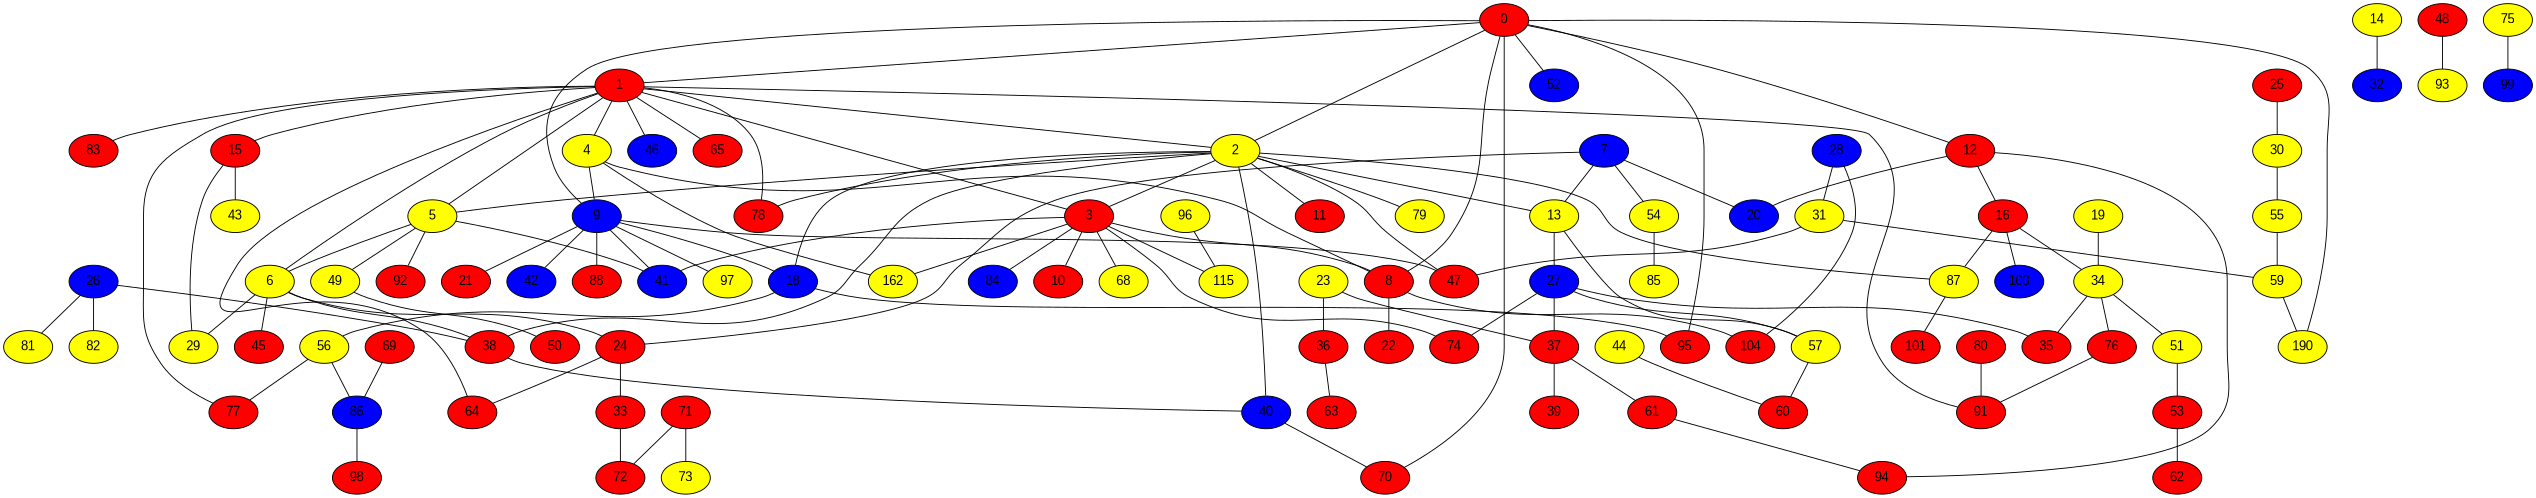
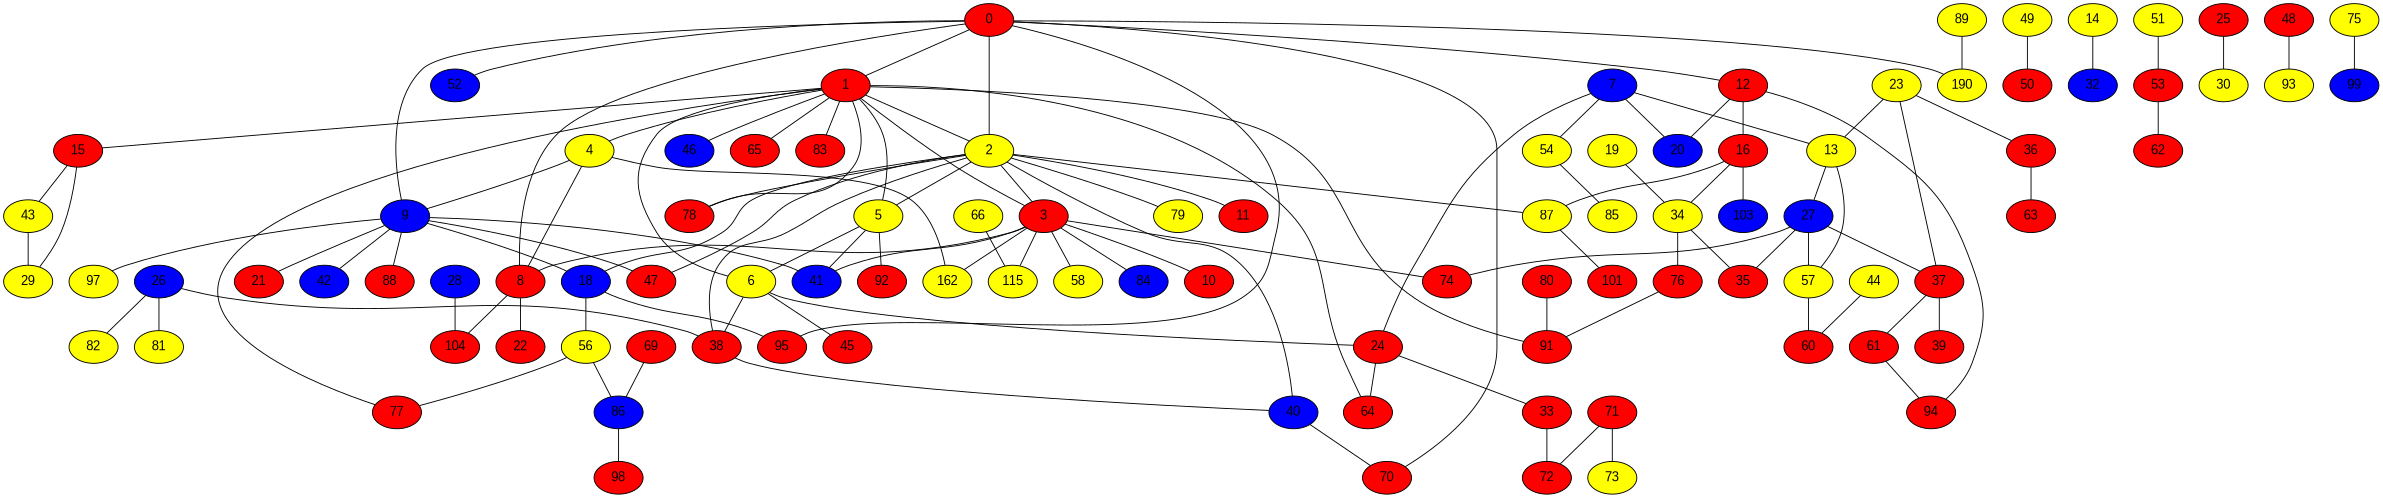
edge "2" -- "13": now "23" -- "13"
node "96": label "96" -> "66"
node "31": removed
node "55": removed
edge "5" -- "49": removed
node "68": label "68" -> "58"
node "59": label "59" -> "89"
edge "34" -- "51": removed
edge "6" -- "29": now "43" -- "29"
